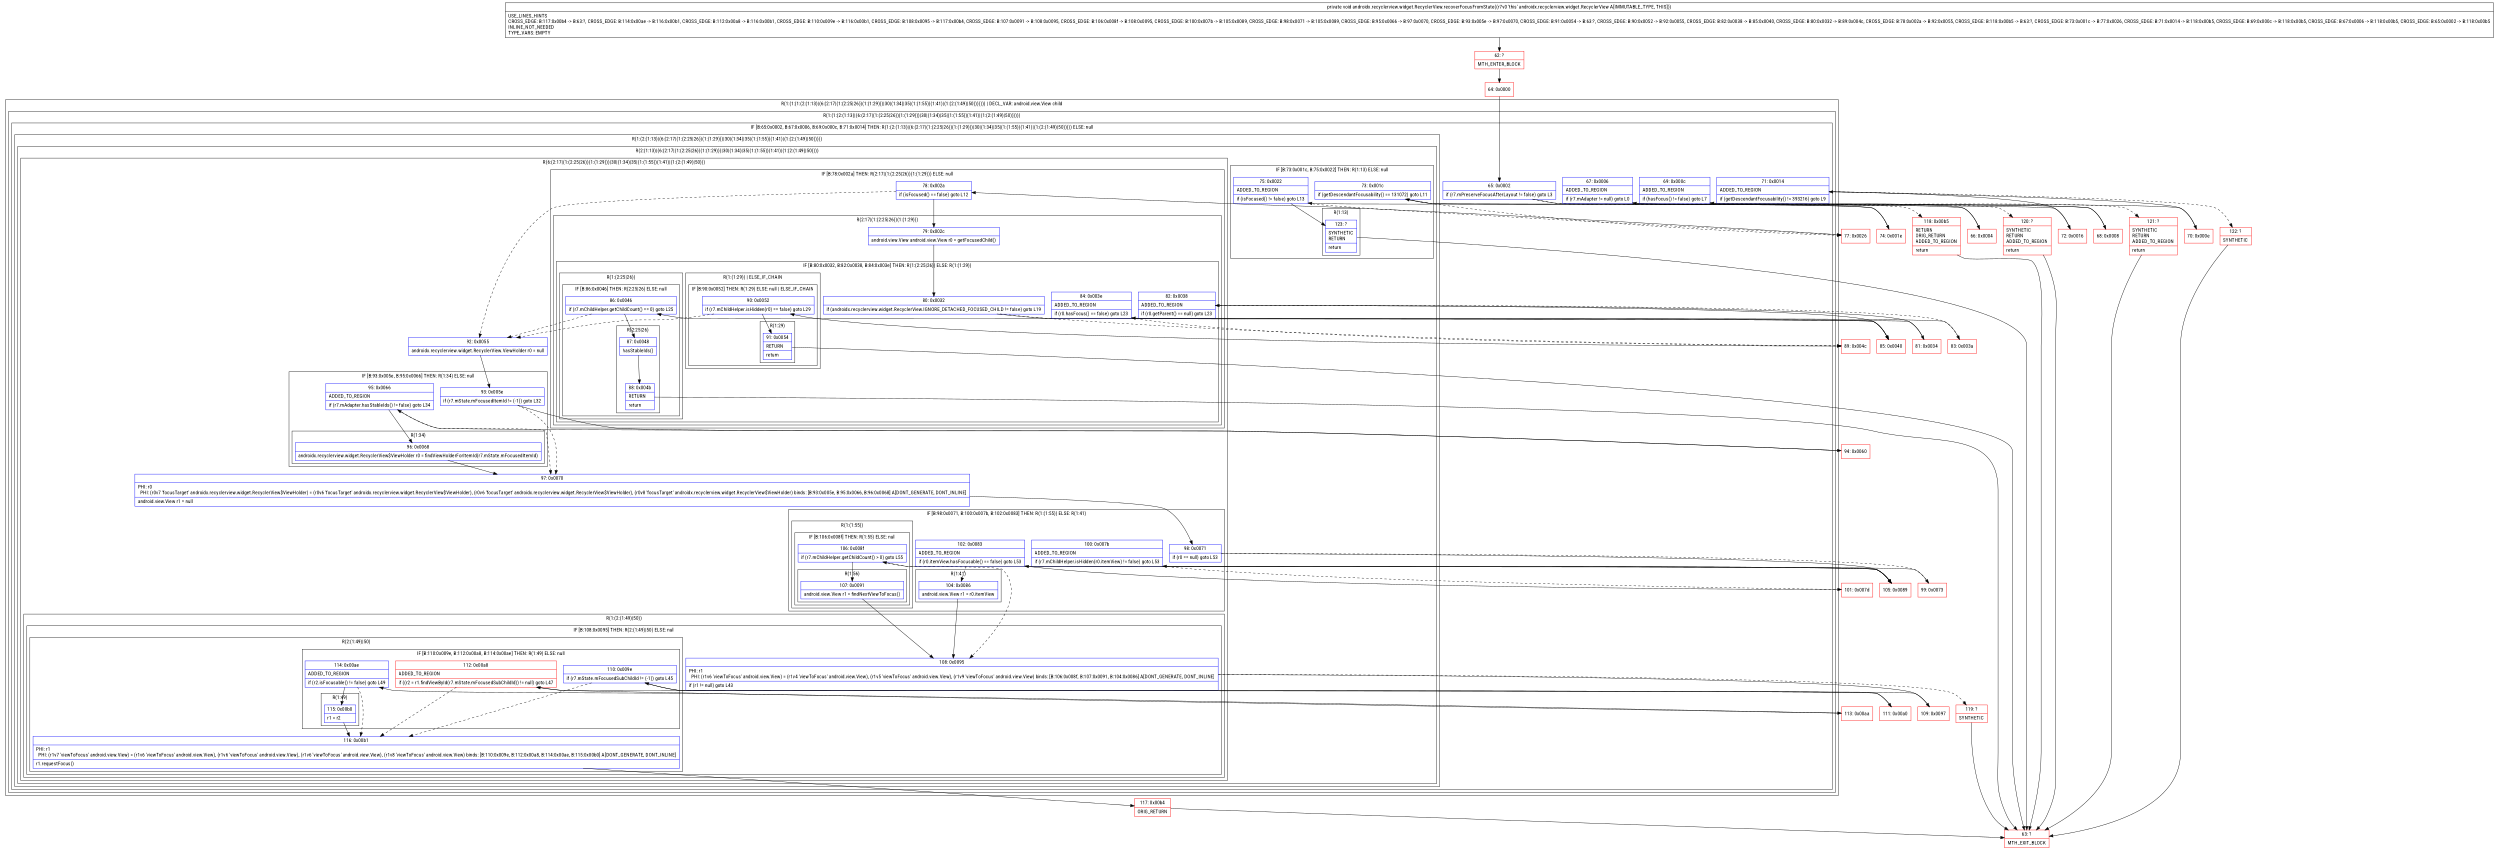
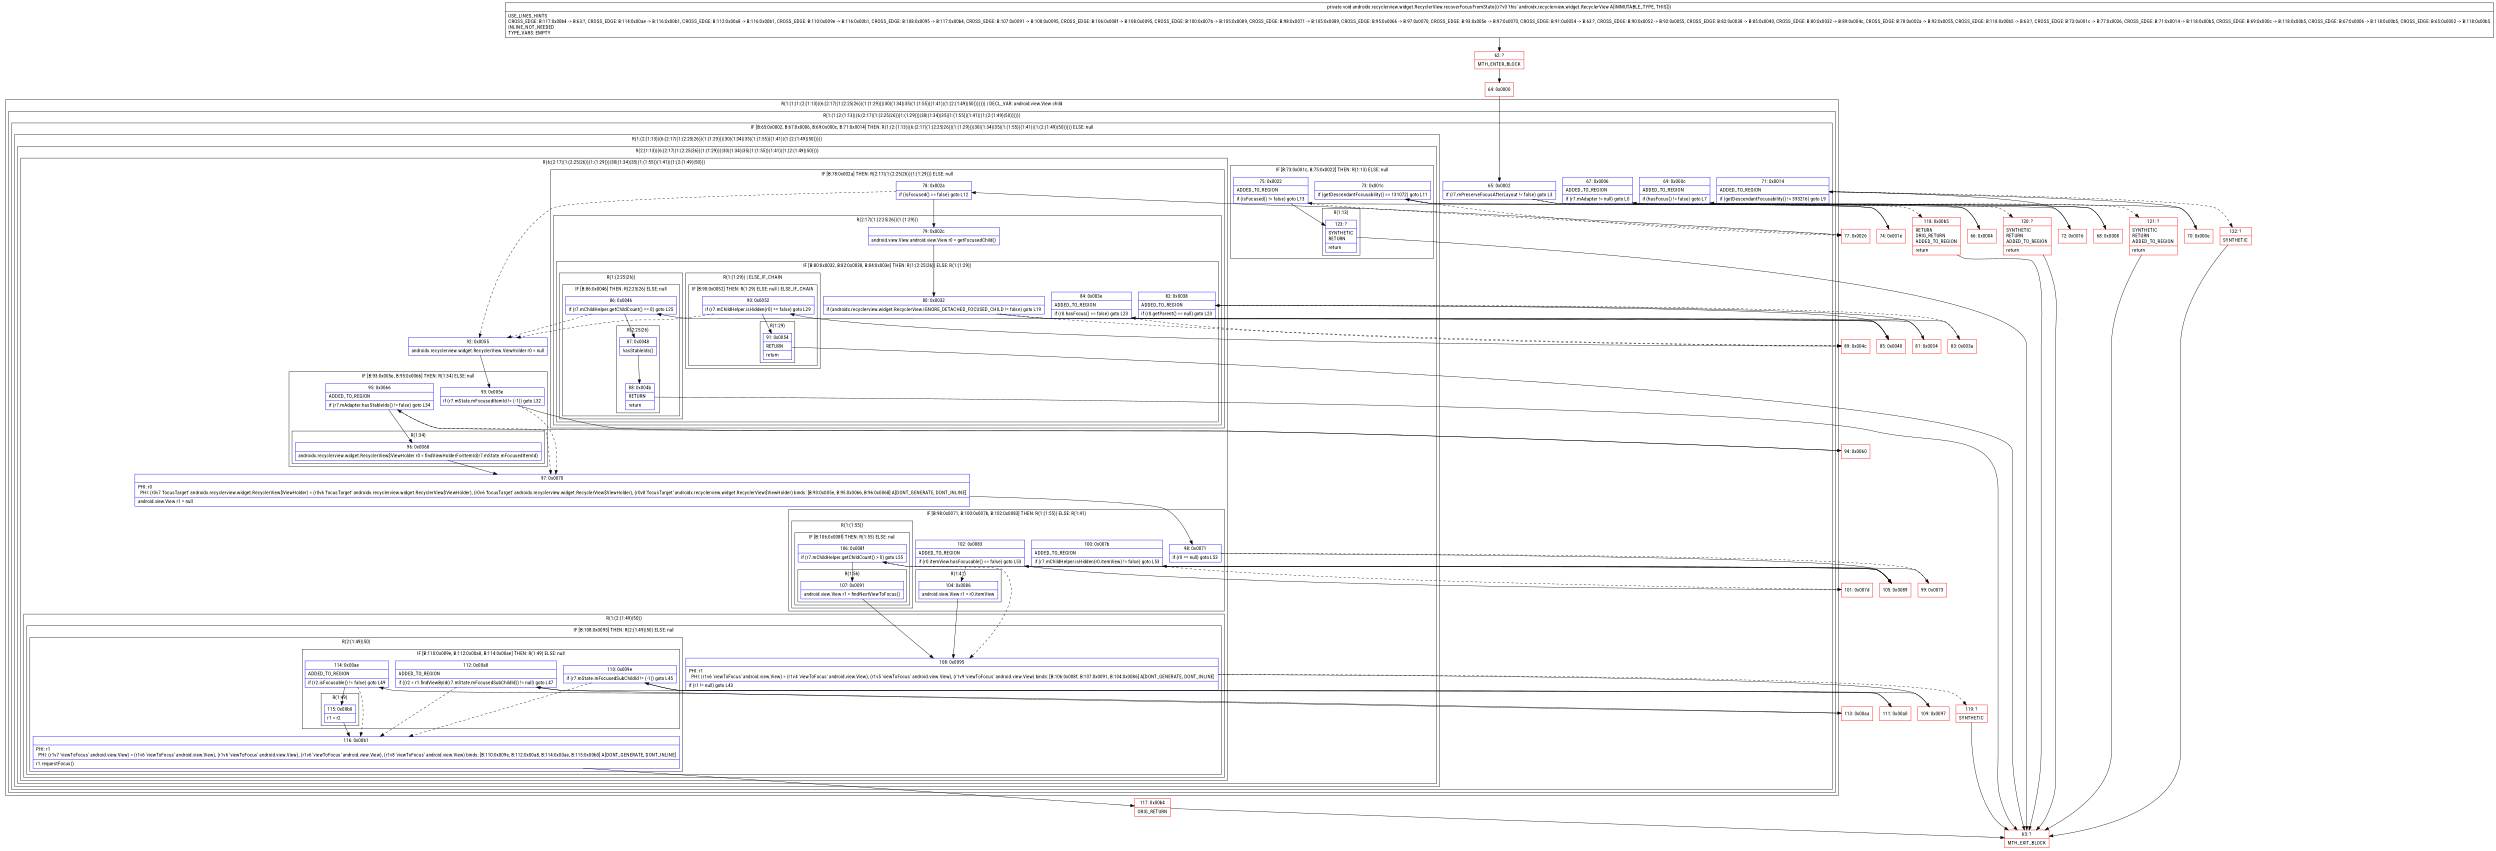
node "112: 0x00a8": color red -> blue
